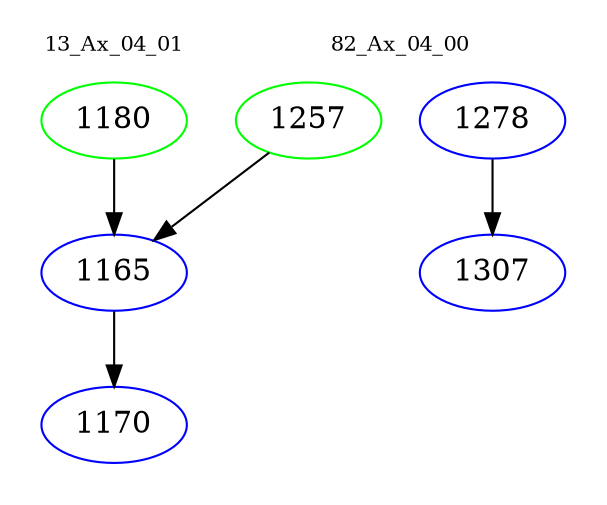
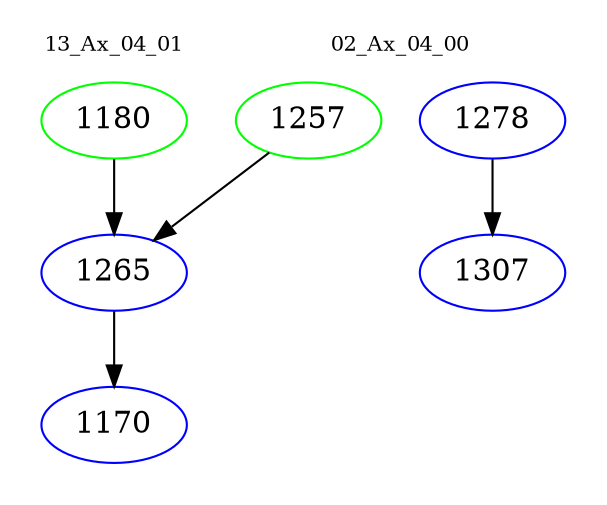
cluster "82_Ax_04_00": label "82_Ax_04_00" -> "02_Ax_04_00"
node "1165": label "1165" -> "1265"
